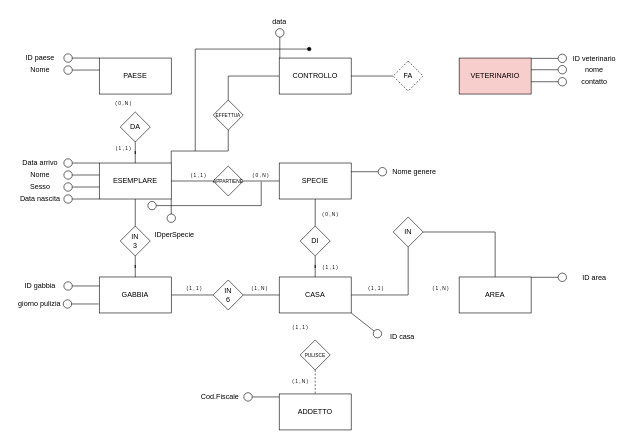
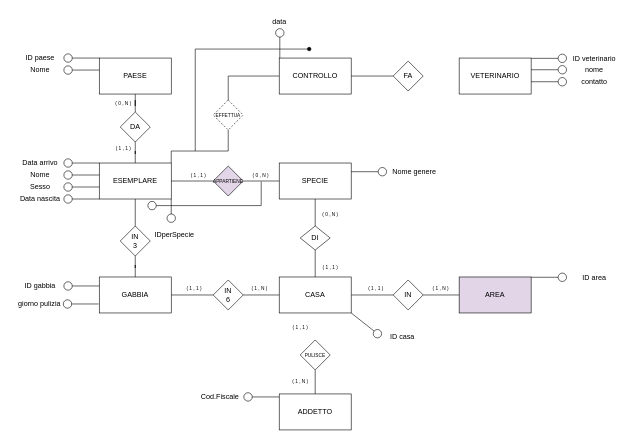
node "FA": style dashed -> solid
node "VETERINARIO": fillcolor #f8cecc -> #ffffff
edge "PAESE" -- "DA": added
node "EFFETTUA": style solid -> dashed
node "APPARTIENE": fillcolor #ffffff -> #e1d5e7
node "IN": moved (408, 232) -> (408, 295)
node "DI": size 30x30 -> 30x24
node "AREA": fillcolor #ffffff -> #e1d5e7
edge "PULISCE" -- "ADDETTO": style dashed -> solid
